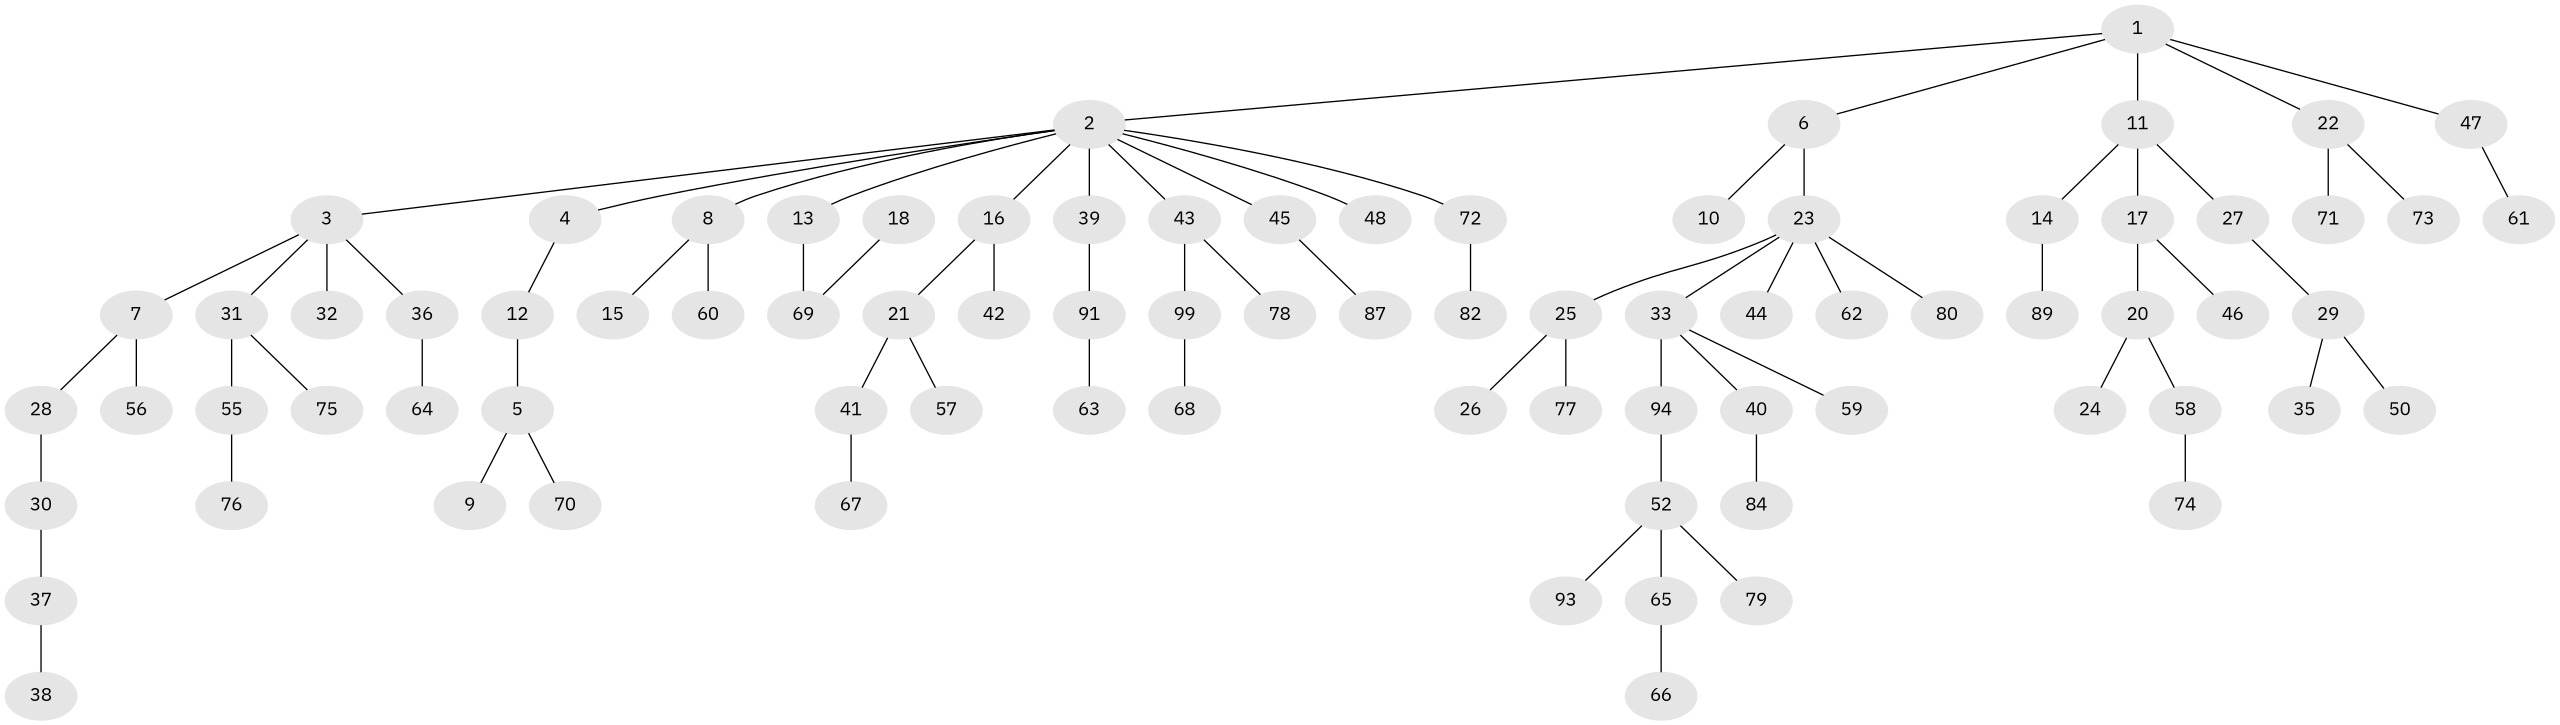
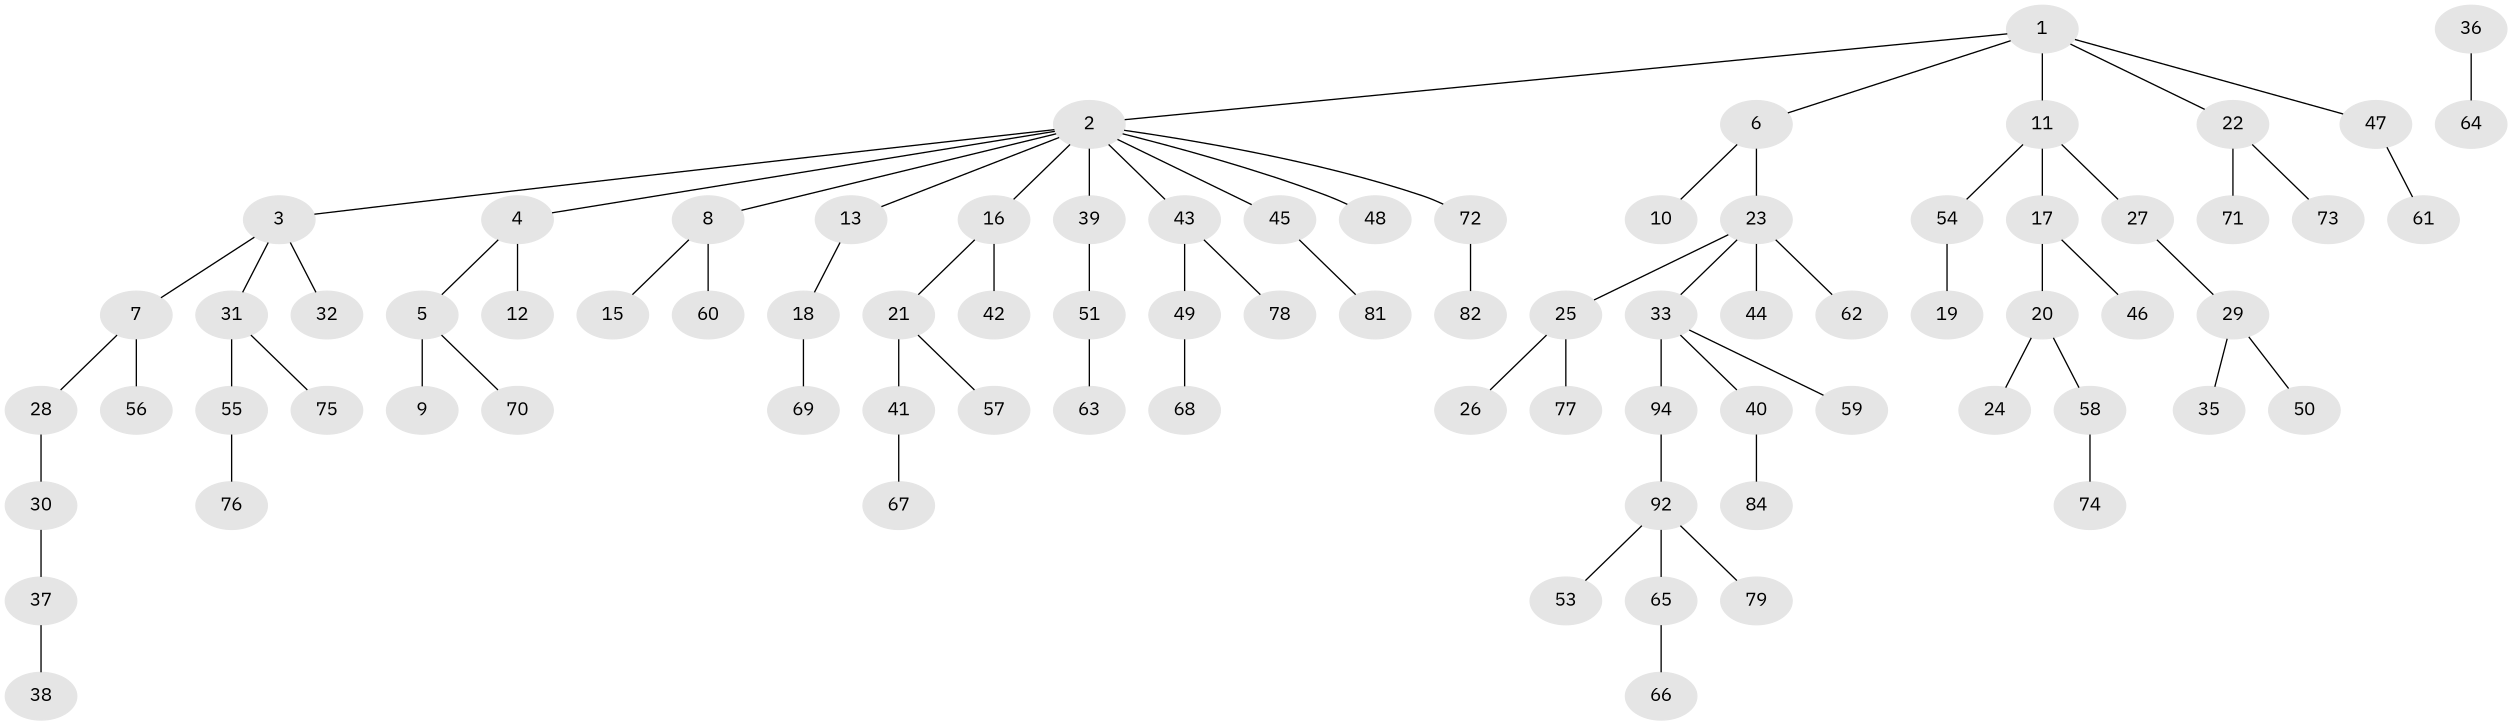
node "14": label "14" -> "54"
edge "3" -- "36": removed
edge "13" -- "69": now "13" -- "18"
node "91": label "91" -> "51"
node "99": label "99" -> "49"
node "87": label "87" -> "81"
node "80": removed
node "89": label "89" -> "19"
edge "12" -- "5": now "4" -- "5"
node "52": label "52" -> "92"
node "93": label "93" -> "53"
